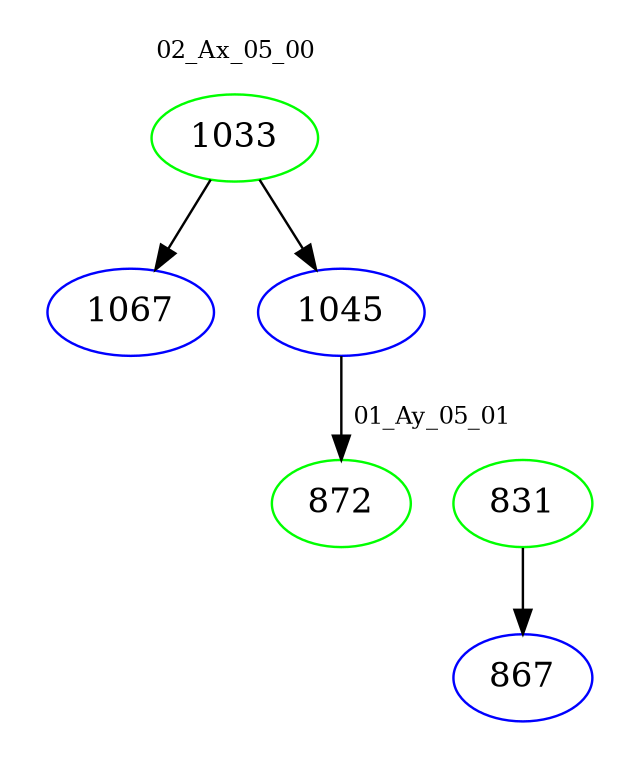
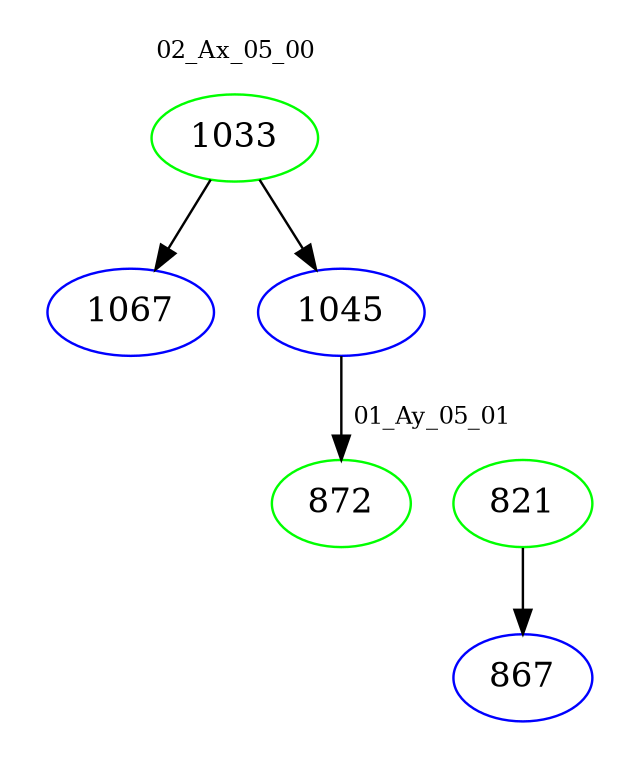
node "831": label "831" -> "821"
